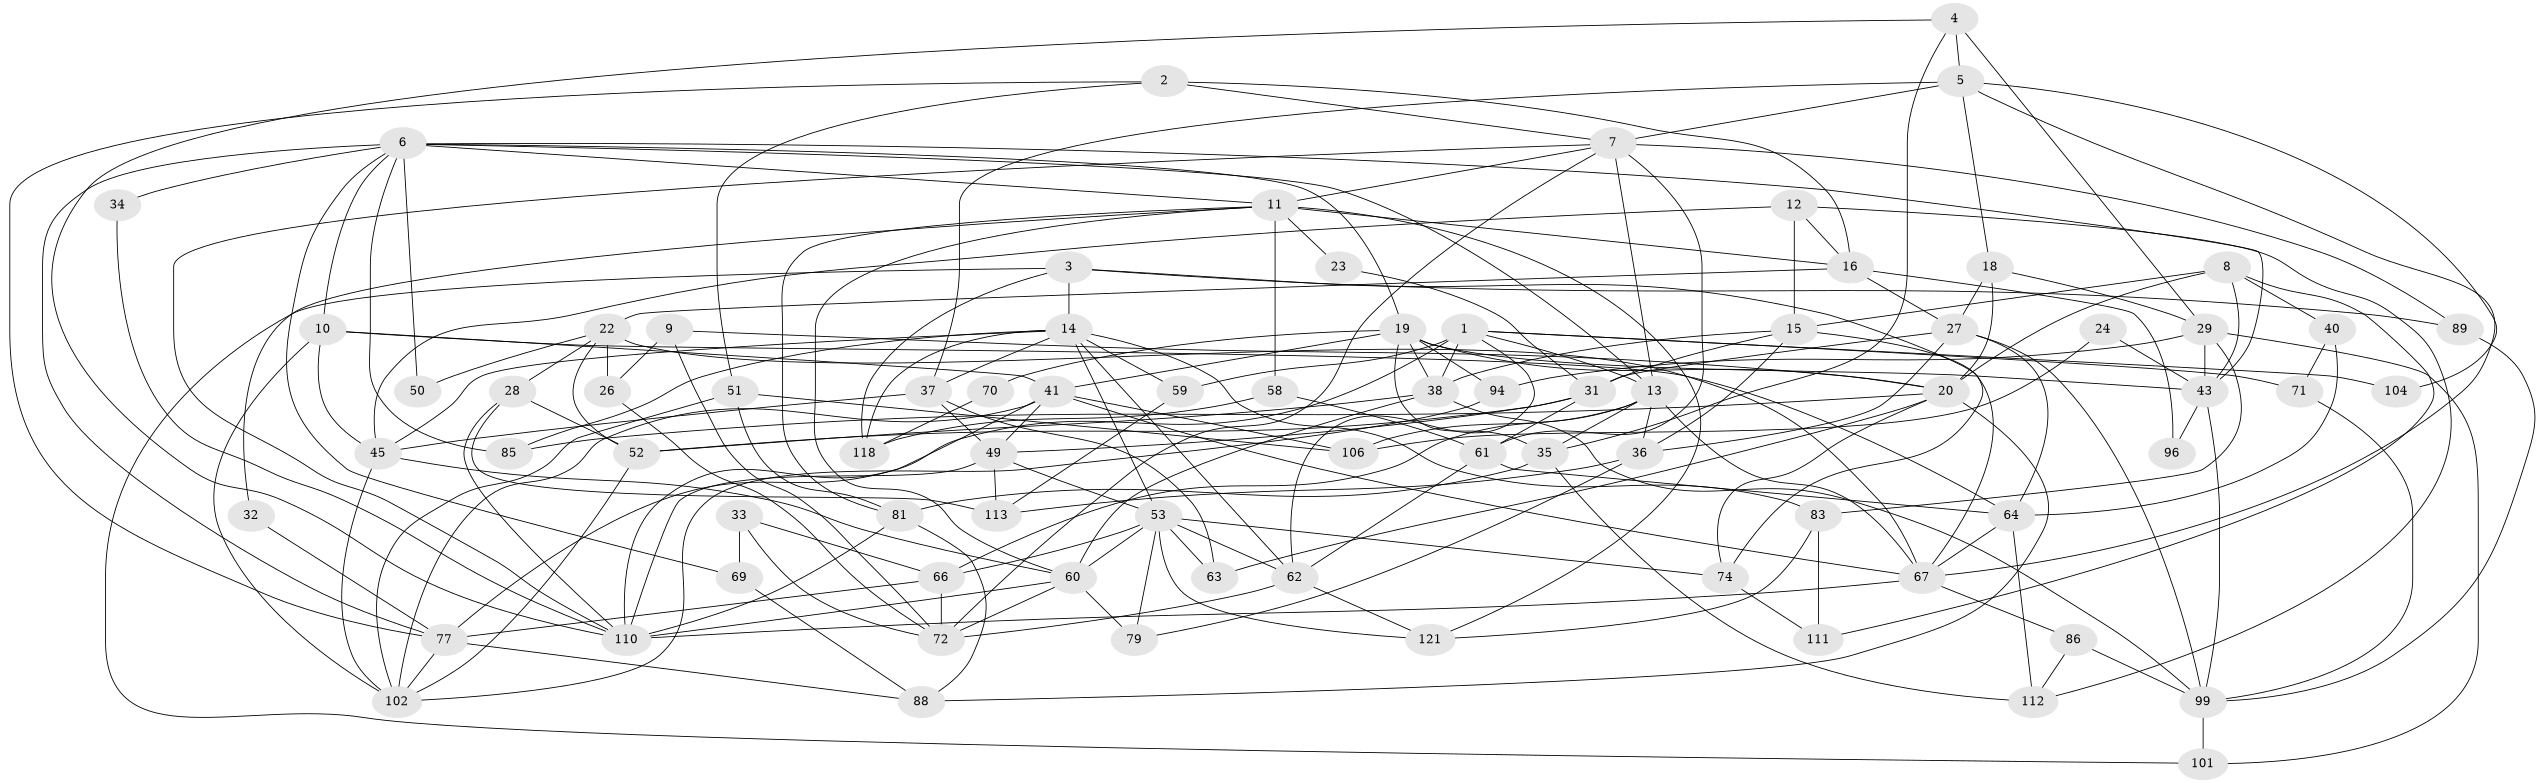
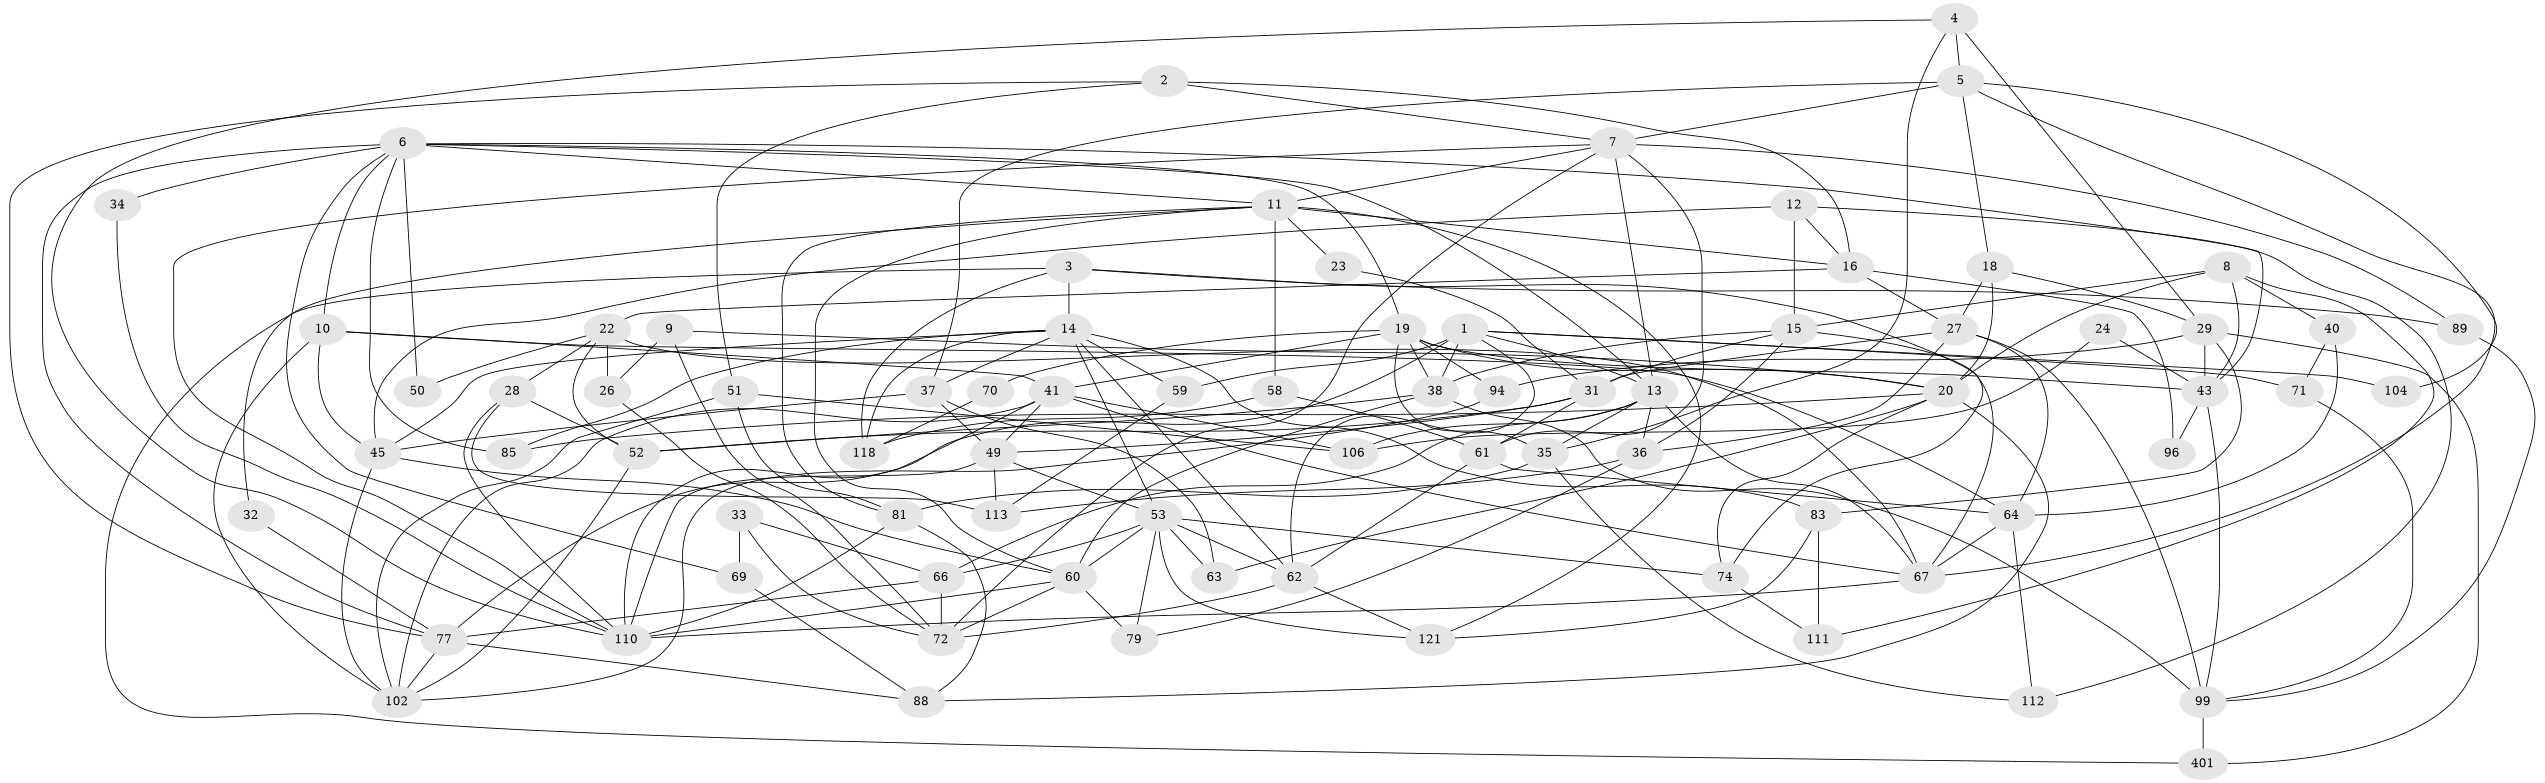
node "86": removed
node "101": label "101" -> "401"
